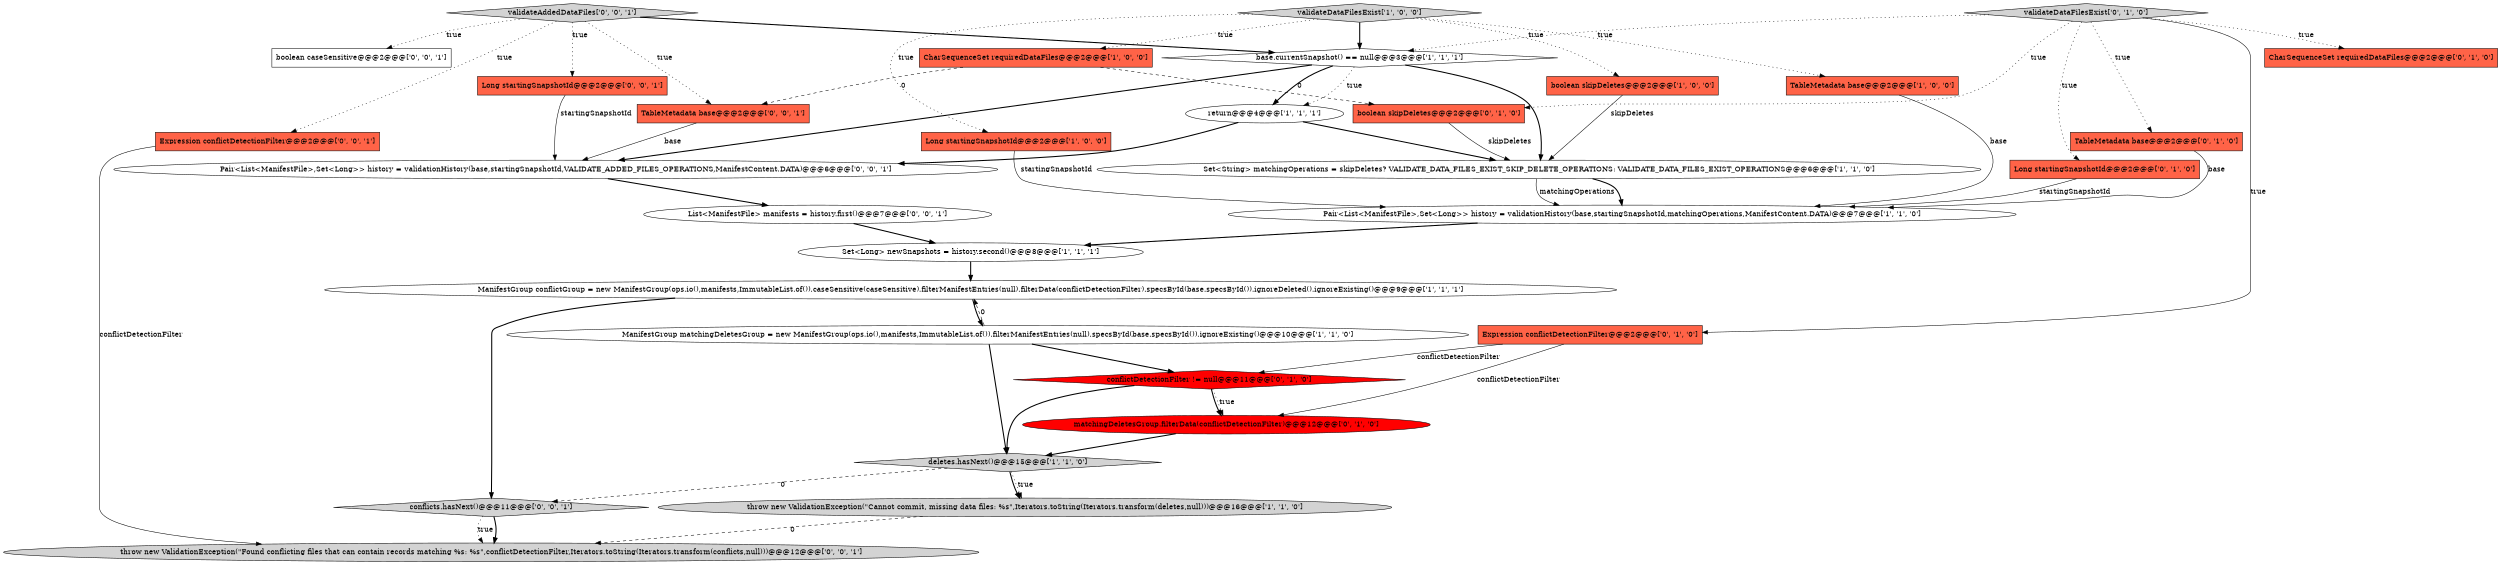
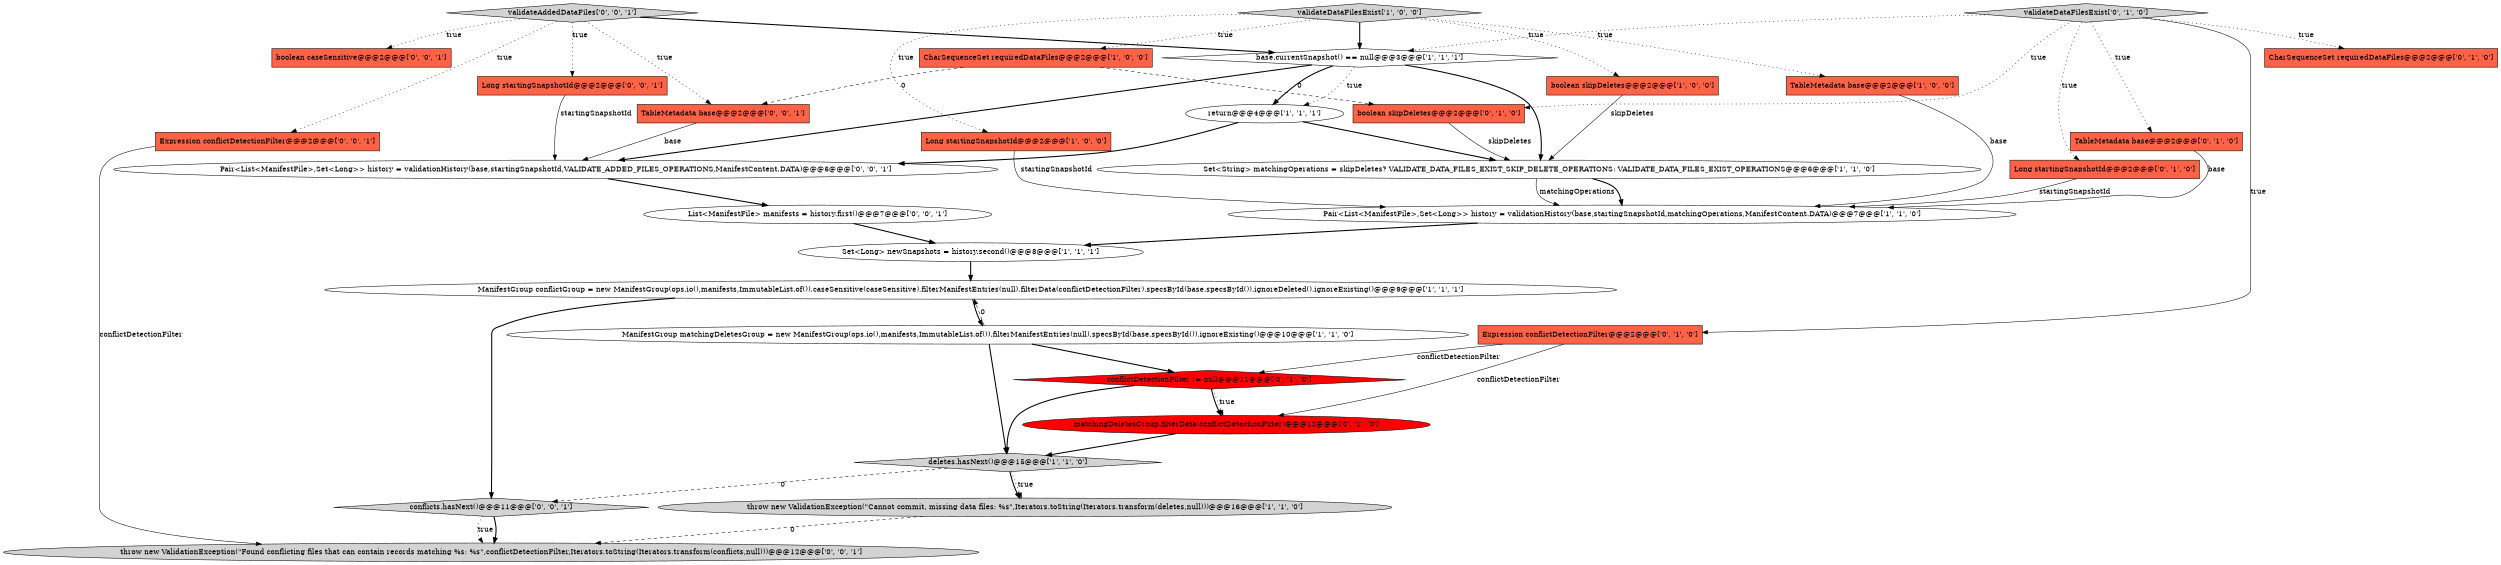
node "boolean caseSensitive@@@2@@@['0', '0', '1']": fillcolor white -> tomato
